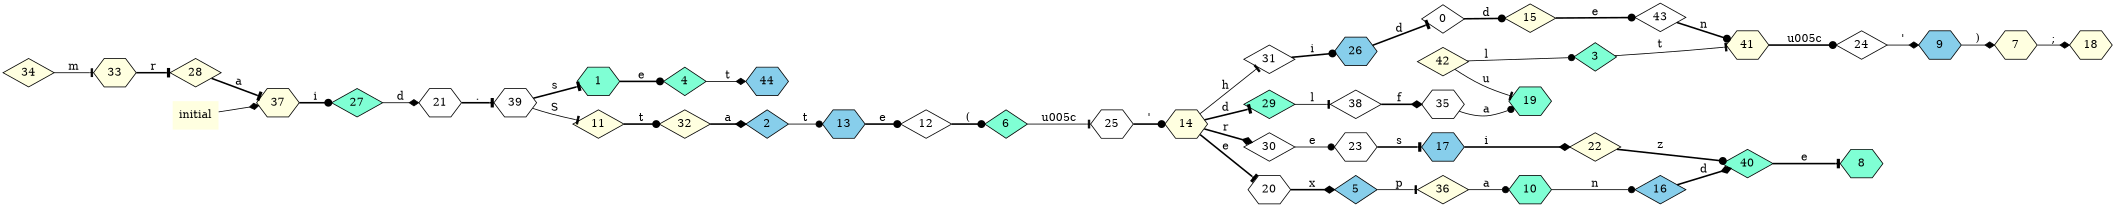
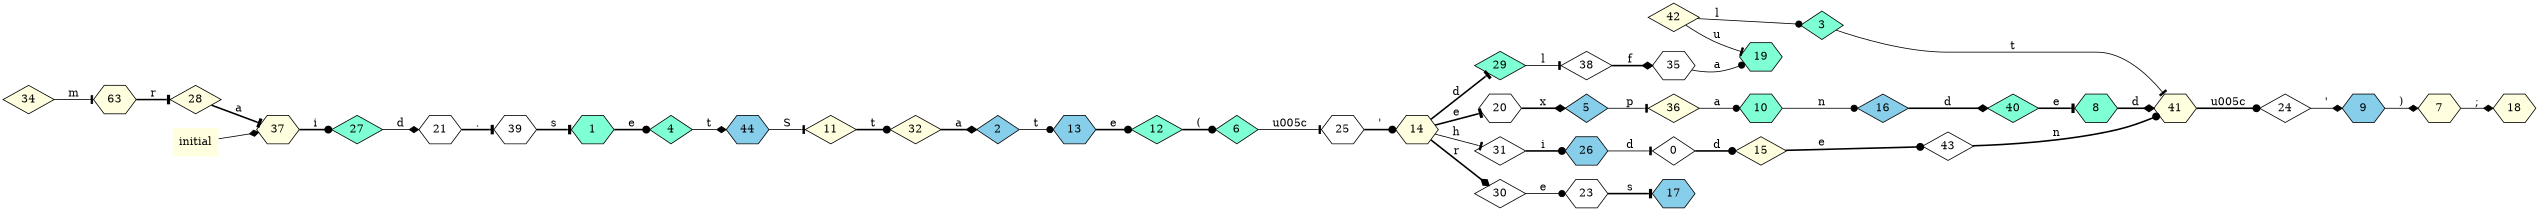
edge "26" -> "0": style bold -> solid
node "33": label "33" -> "63"
edge "8" -> "41": added, label "d"
edge "39" -> "11": now "44" -> "11"
node "12": fillcolor white -> aquamarine
node "22": removed
